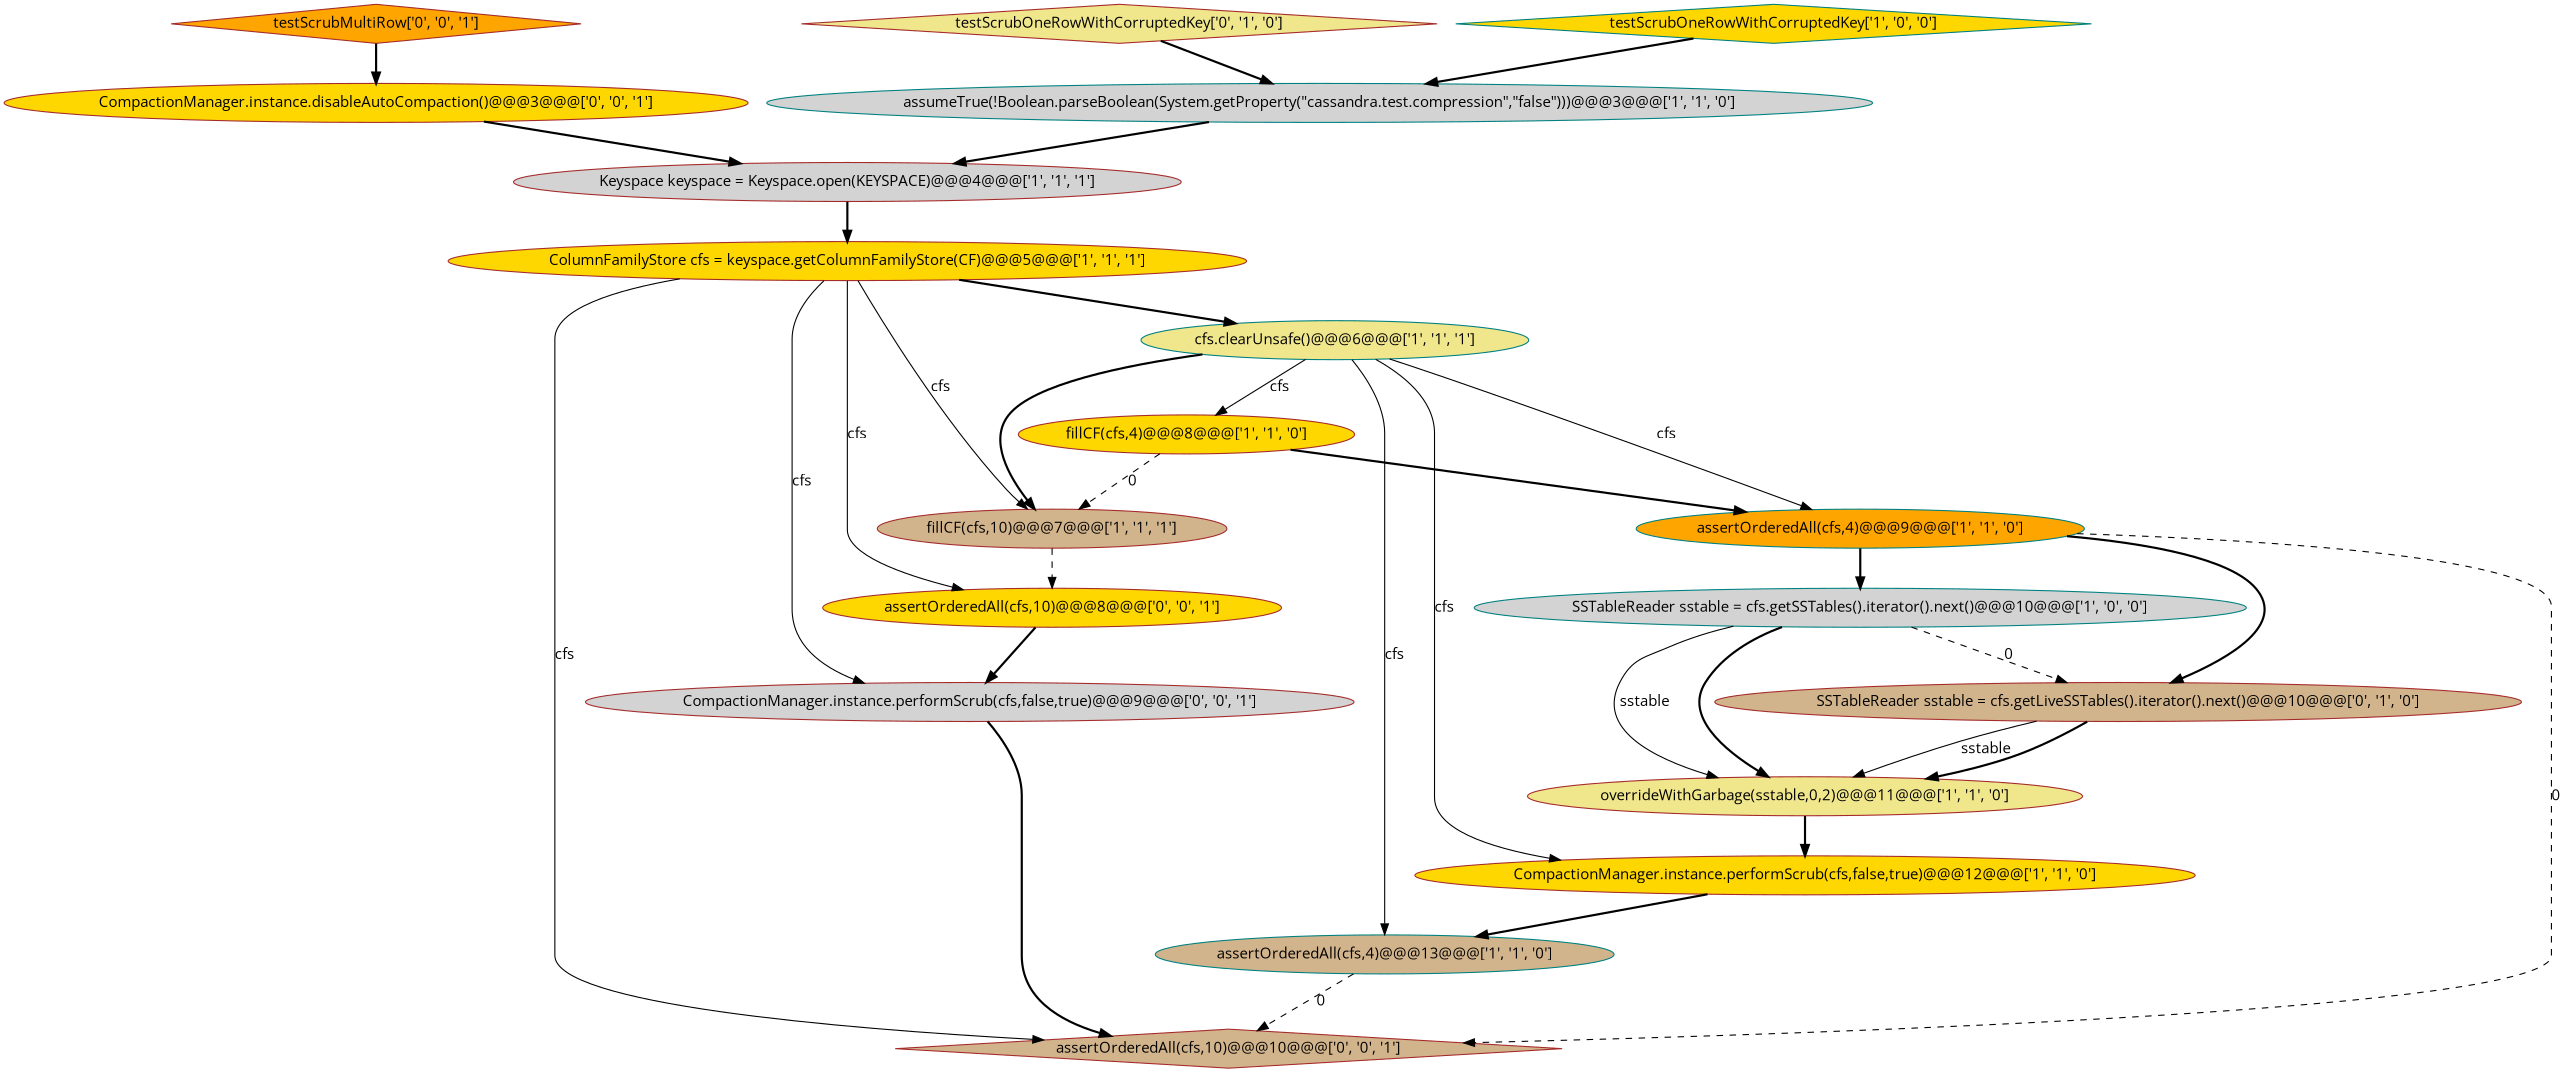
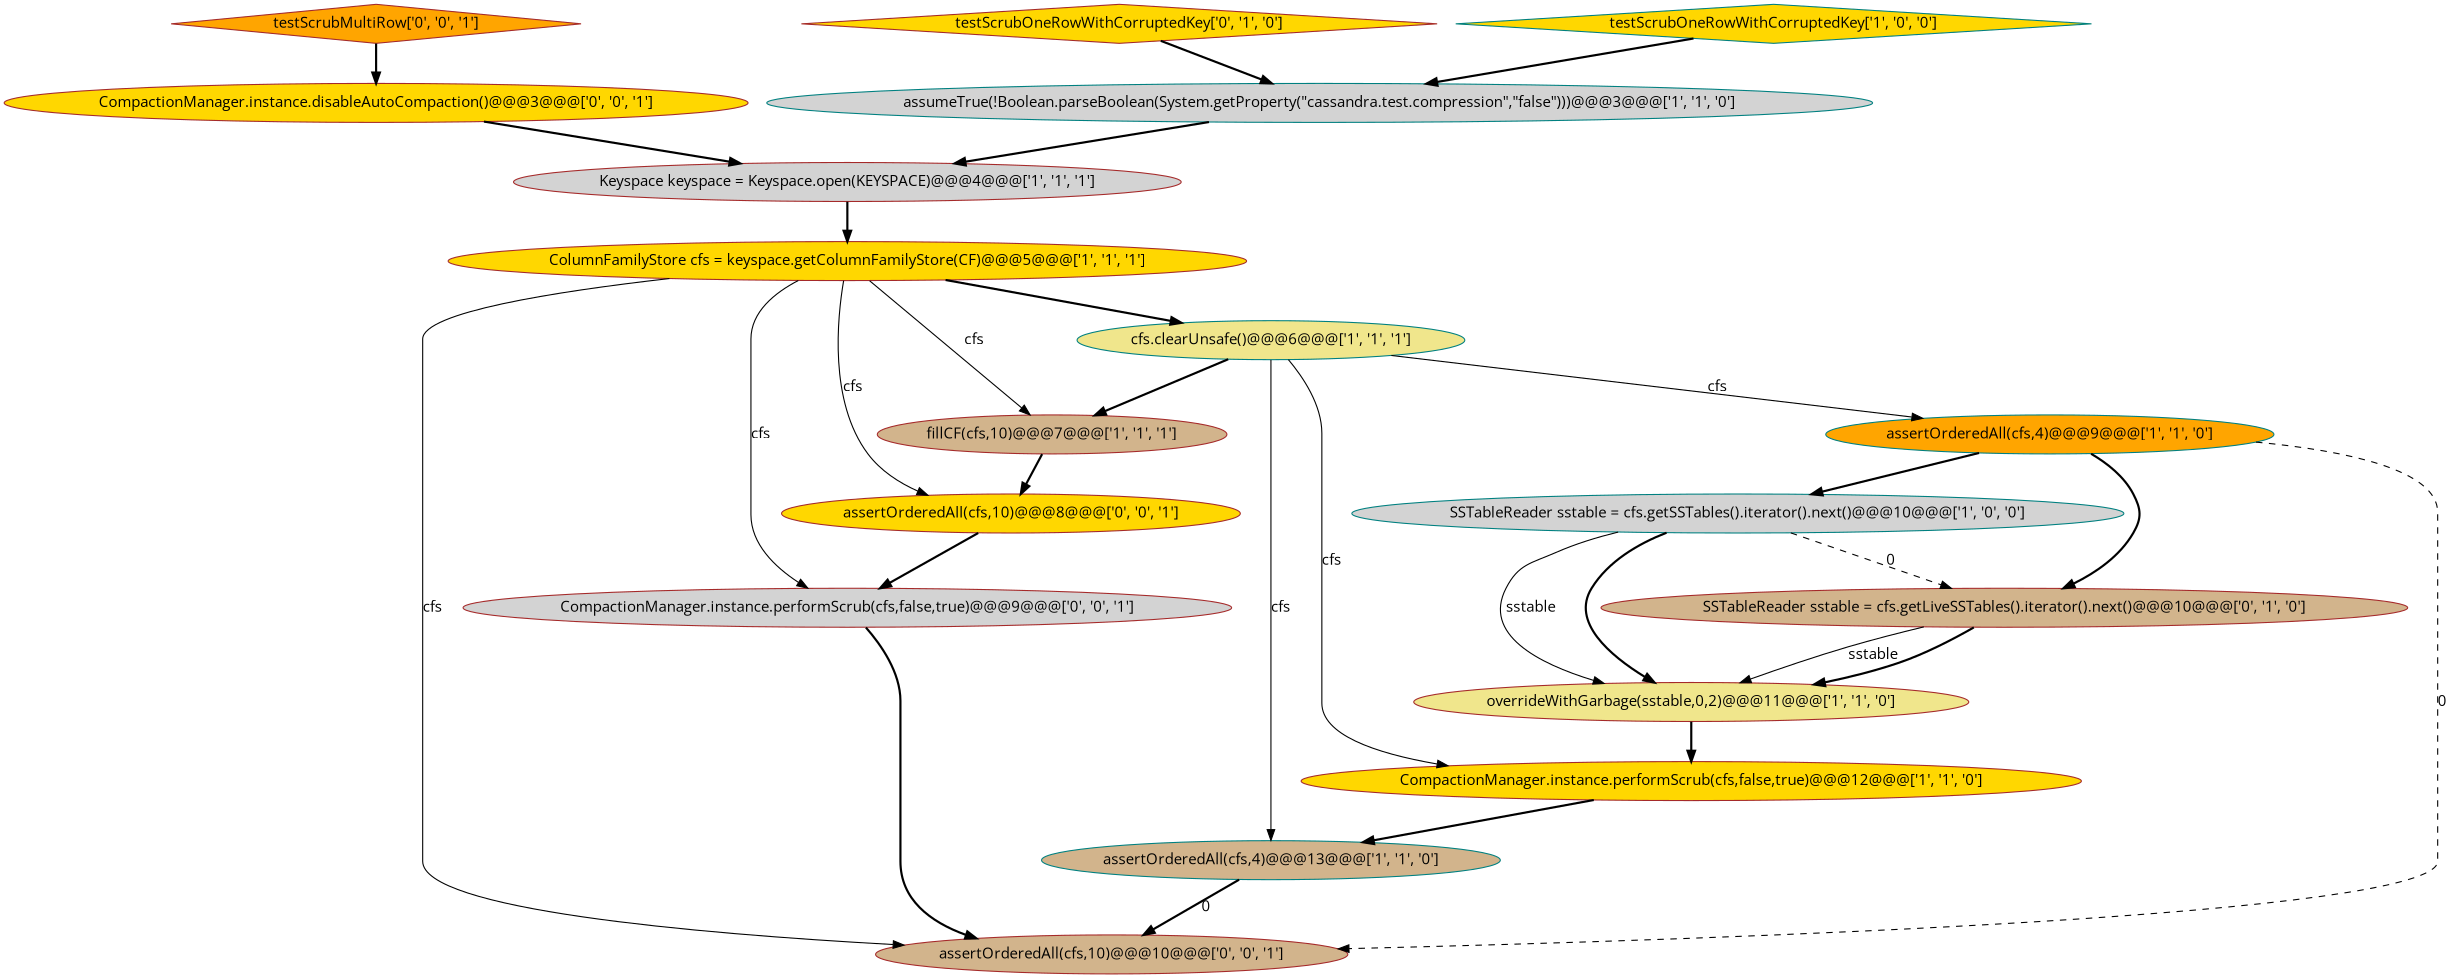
node "testScrubOneRowWithCorruptedKey['0', '1', '0']": fillcolor khaki -> gold
node "fillCF(cfs,4)@@@8@@@['1', '1', '0']": removed
edge "fillCF(cfs,10)@@@7@@@['1', '1', '1']" -> "assertOrderedAll(cfs,10)@@@8@@@['0', '0', '1']": style dashed -> bold
edge "assertOrderedAll(cfs,4)@@@13@@@['1', '1', '0']" -> "assertOrderedAll(cfs,10)@@@10@@@['0', '0', '1']": style dashed -> bold
node "assertOrderedAll(cfs,10)@@@10@@@['0', '0', '1']": shape diamond -> ellipse
